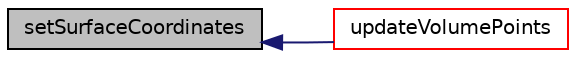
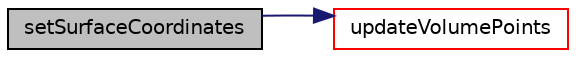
edge "updateVolumePoints" -> "setSurfaceCoordinates": reversed
